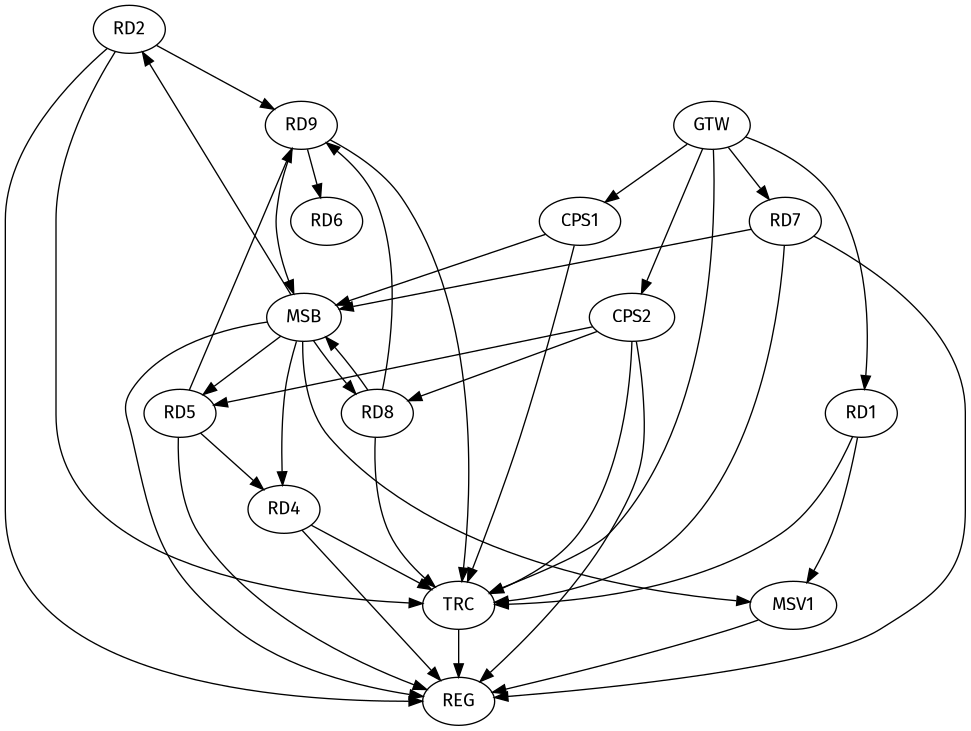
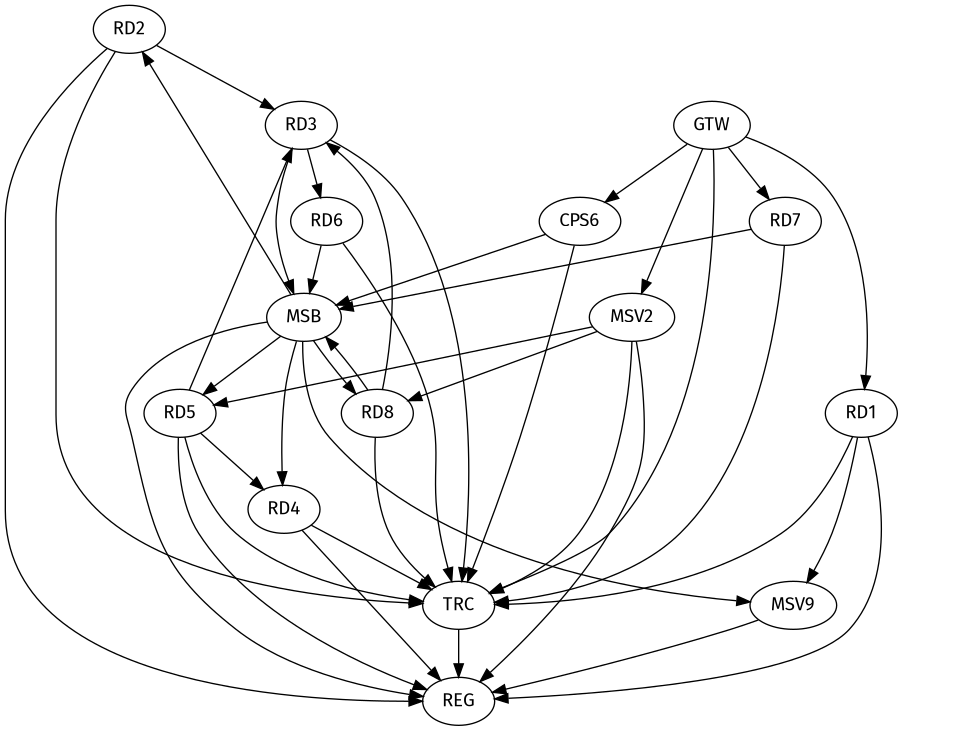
node "RD9": label "RD9" -> "RD3"
node "CPS1": label "CPS1" -> "CPS6"
edge "RD6" -> "MSB": added
node "CPS2": label "CPS2" -> "MSV2"
edge "RD6" -> "TRC": added
edge "RD5" -> "TRC": added
edge "RD7" -> "REG": now "RD1" -> "REG"
node "MSV1": label "MSV1" -> "MSV9"
